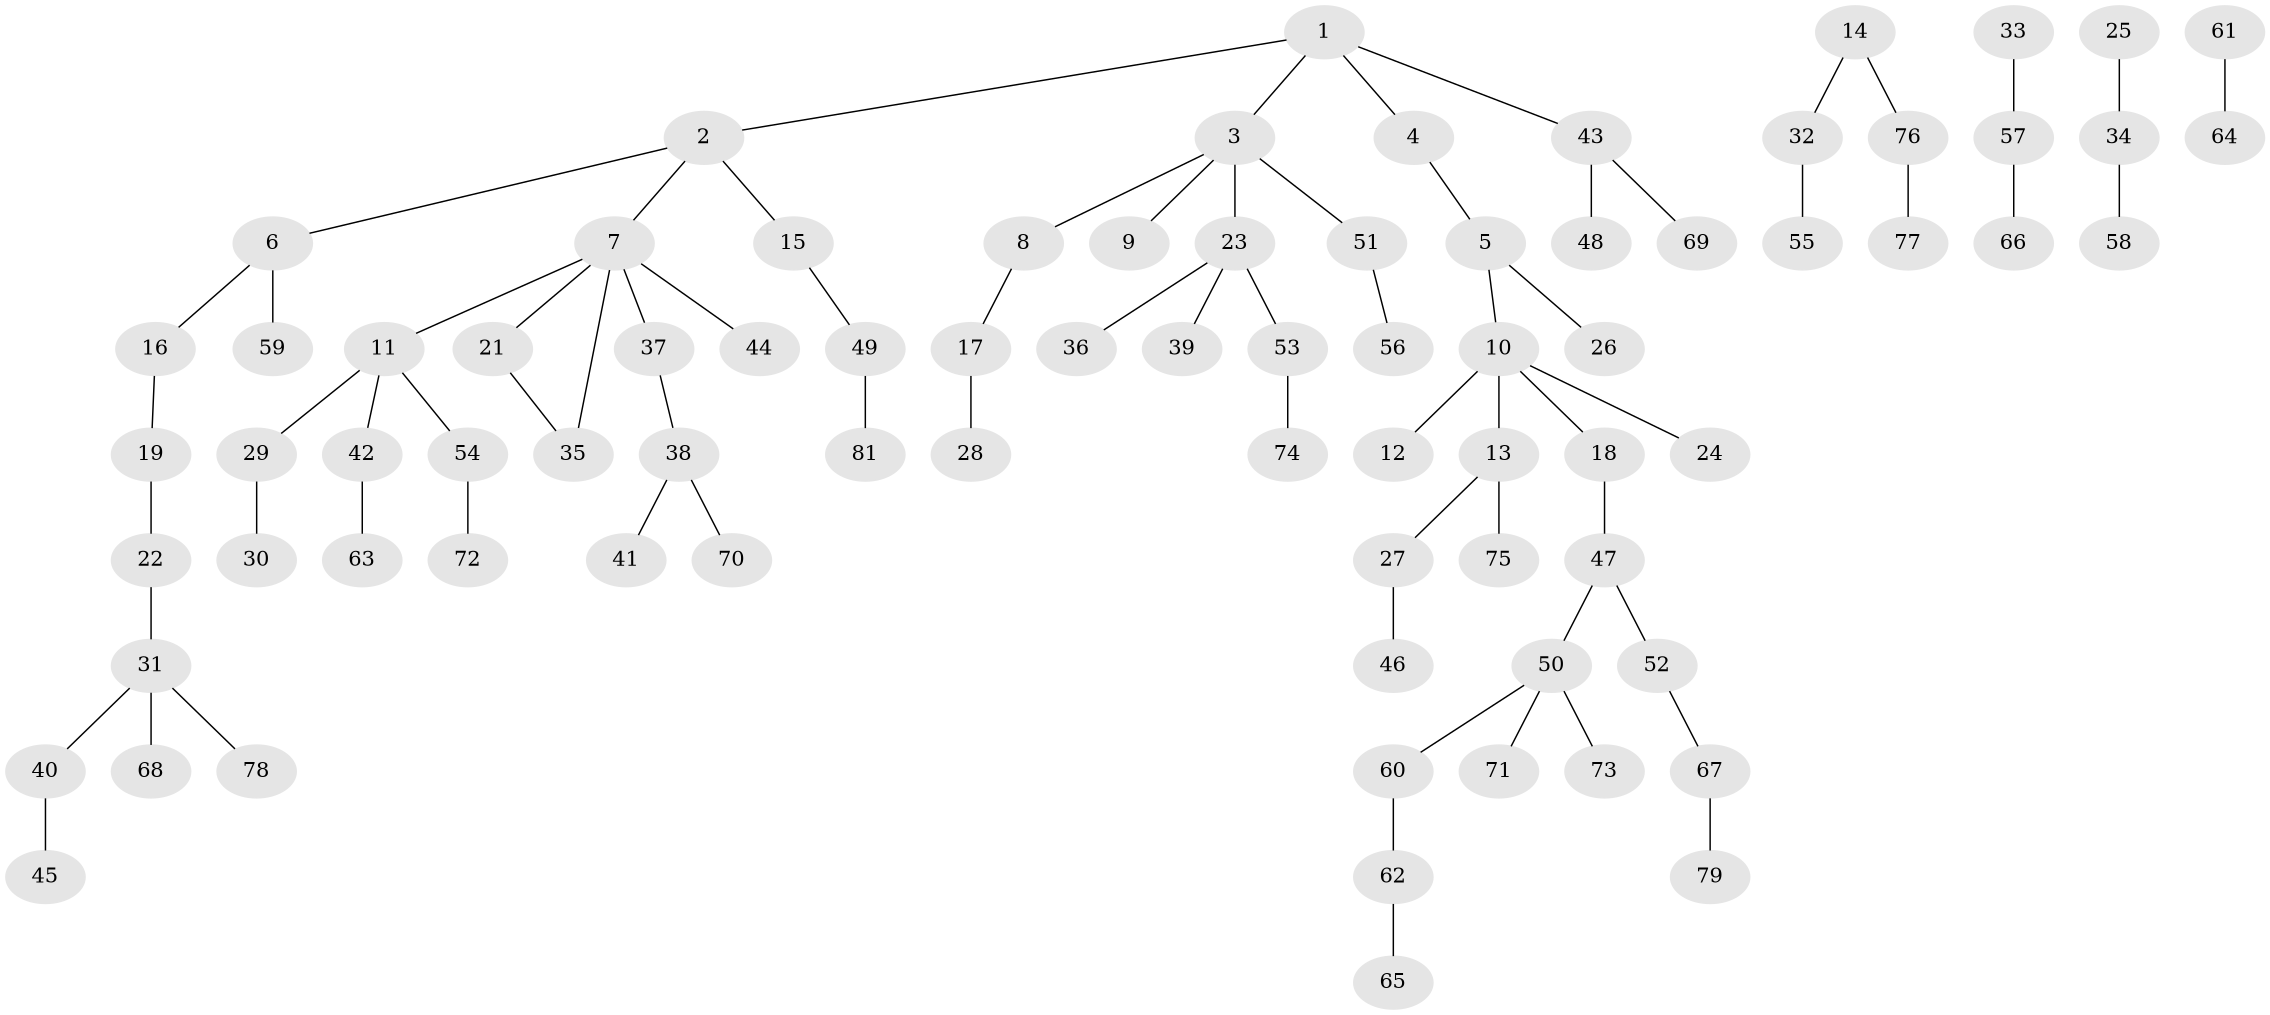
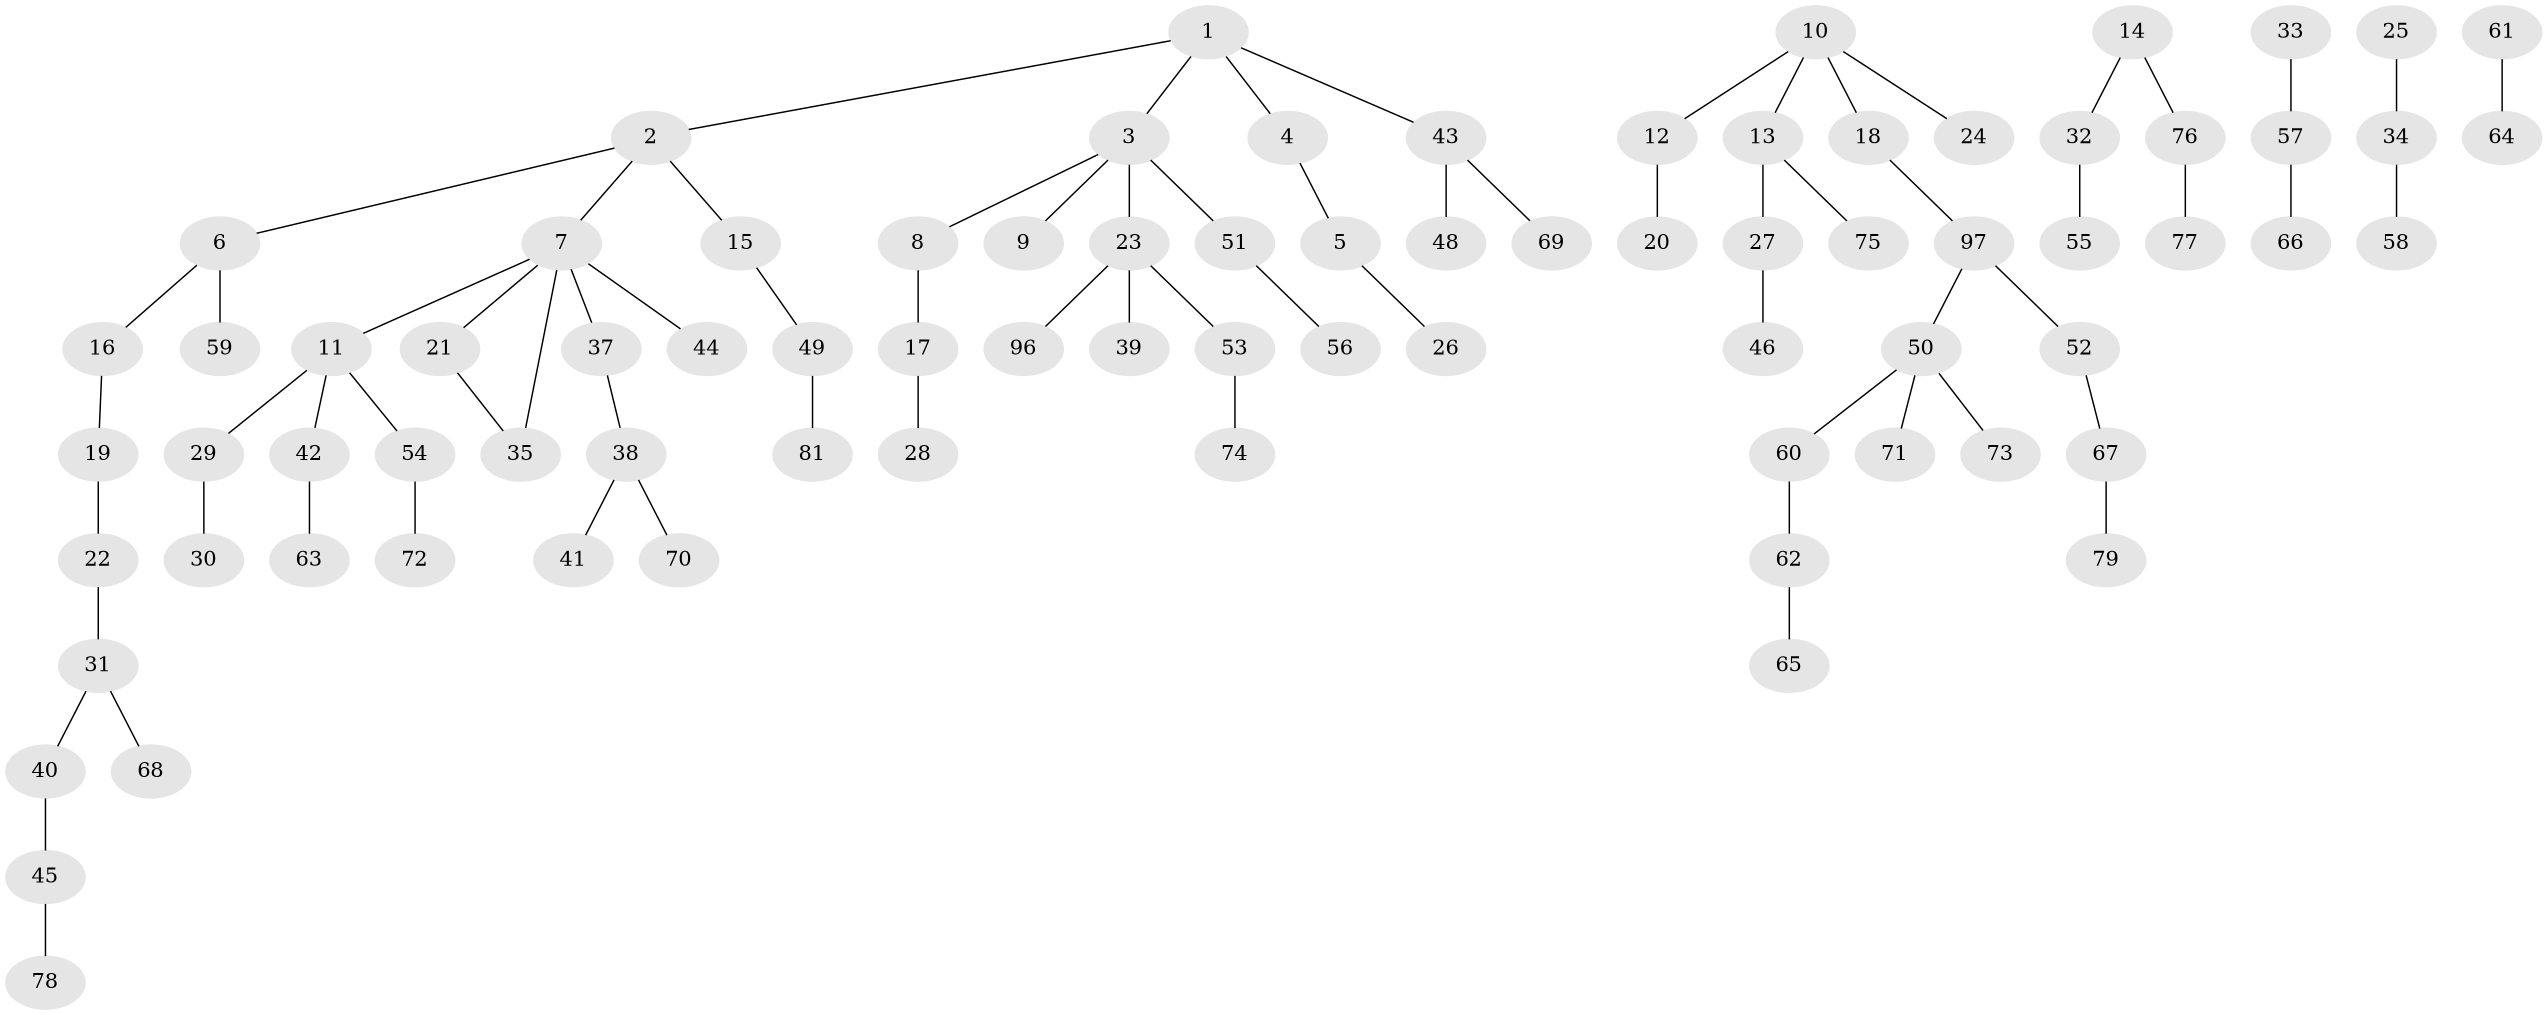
node "20": added
edge "5" -- "10": removed
node "36": label "36" -> "96"
node "47": label "47" -> "97"
edge "31" -- "78": now "45" -- "78"
